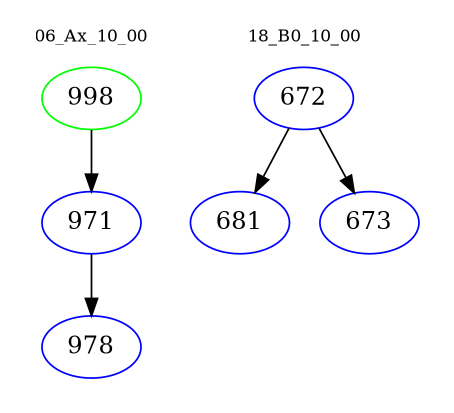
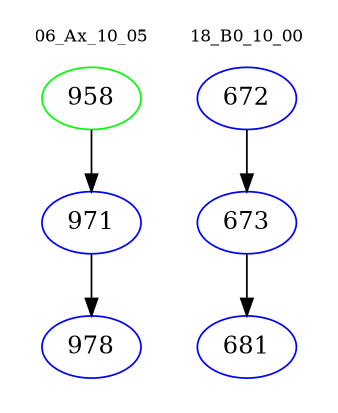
cluster "06_Ax_10_00": label "06_Ax_10_00" -> "06_Ax_10_05"
node "998": label "998" -> "958"
edge "672" -> "681": now "673" -> "681"
